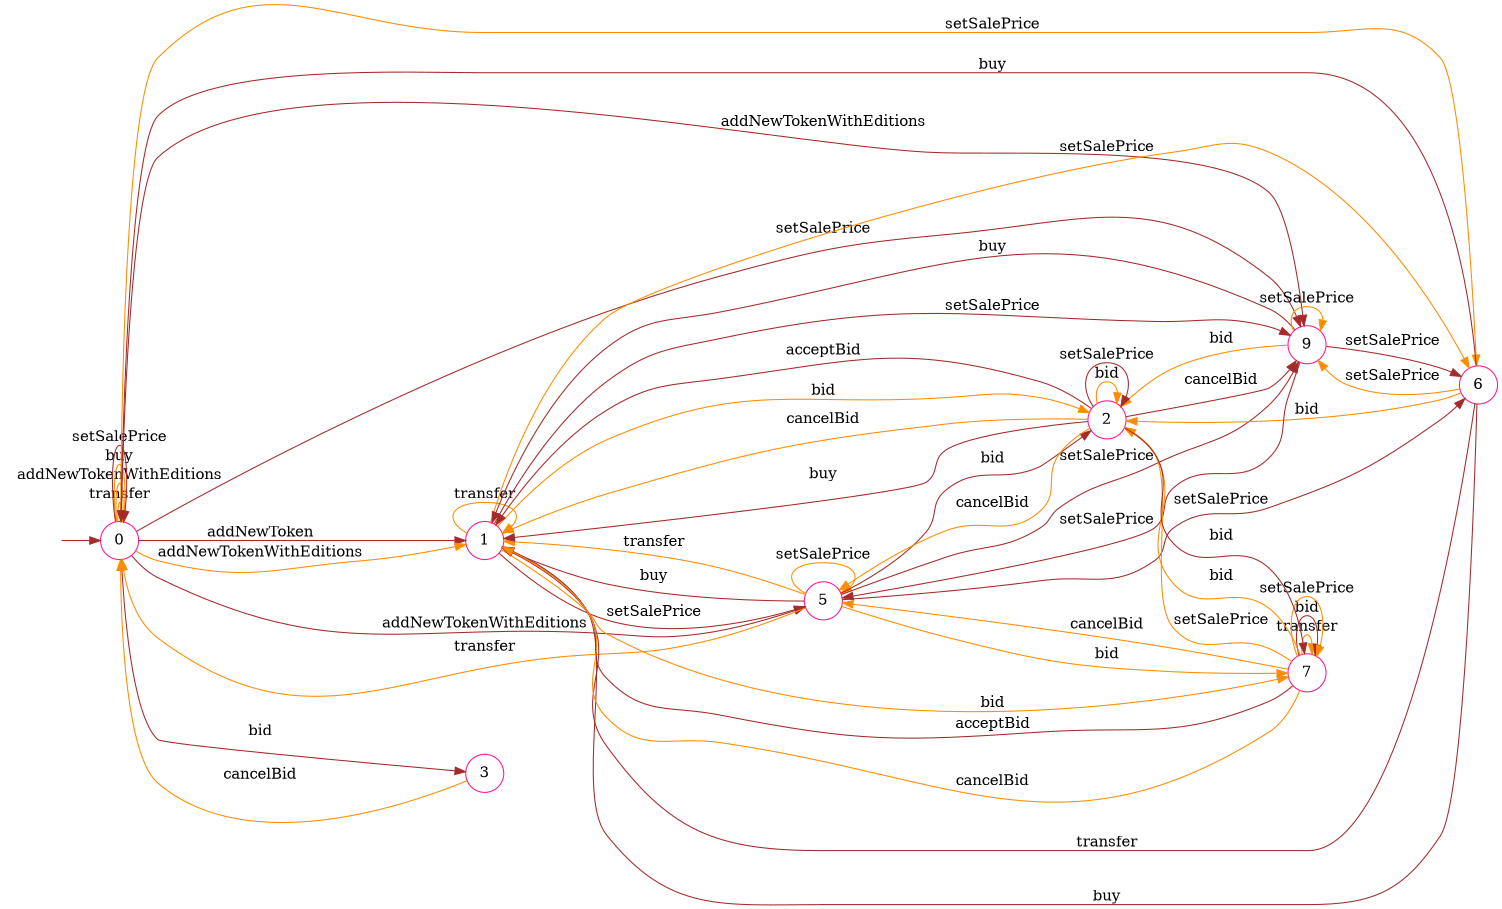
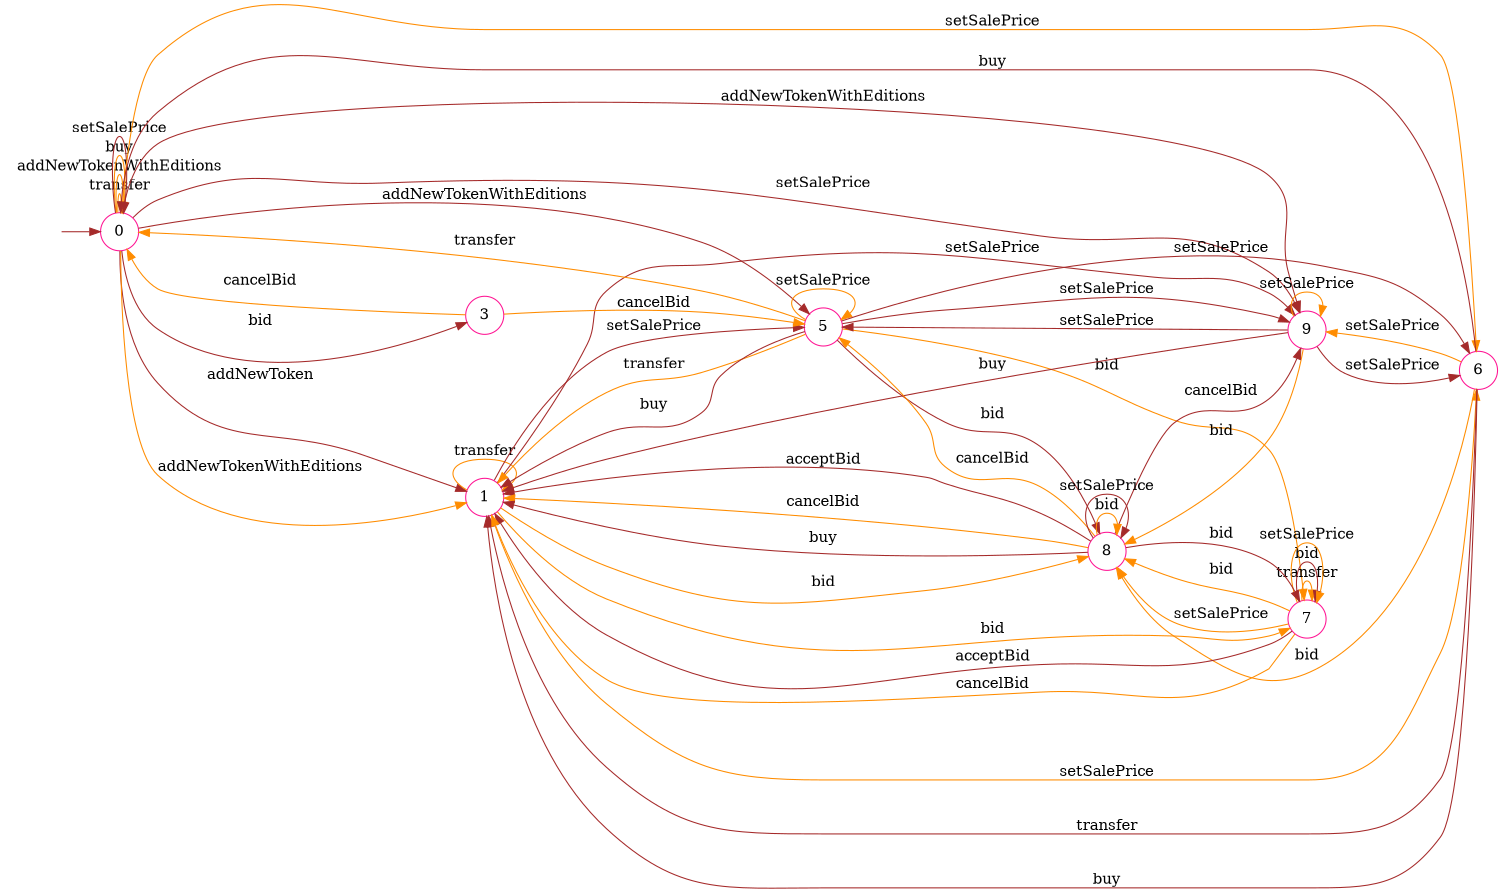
node "2": label "2" -> "8"
edge "7" -> "5": now "3" -> "5"
